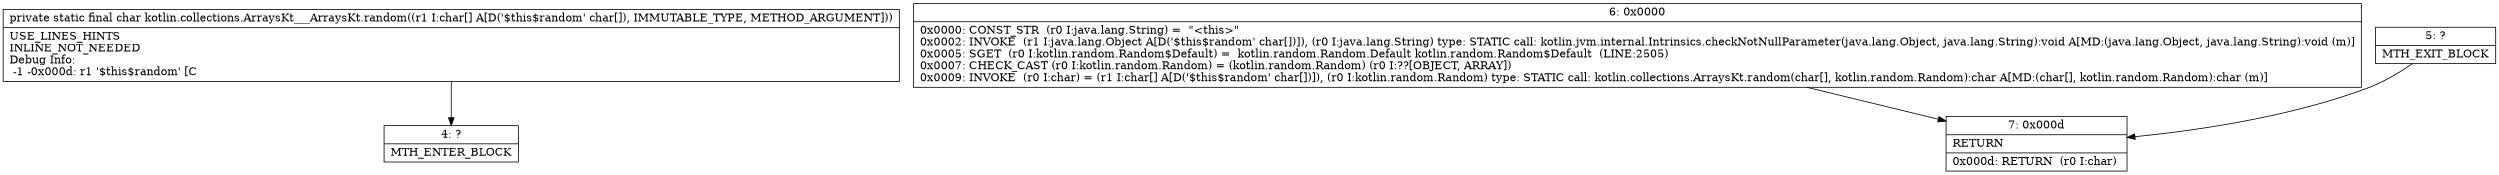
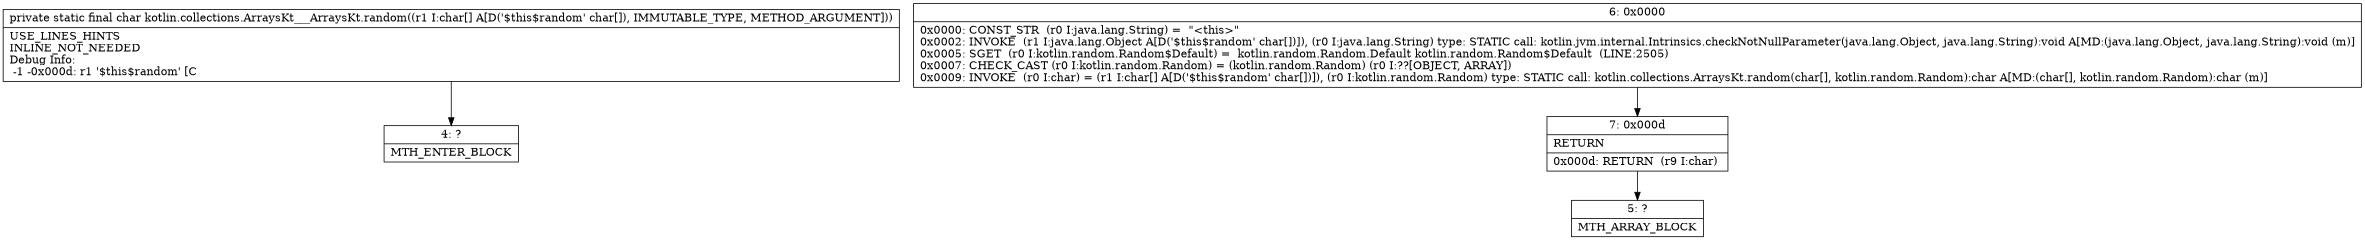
node "5: ?": text "MTH_EXIT_BLOCK" -> "MTH_ARRAY_BLOCK"
edge "5: ?" -> "7: 0x000d": reversed
node "7: 0x000d": text "0x000d: RETURN  (r0 I:char)" -> "0x000d: RETURN  (r9 I:char)"
